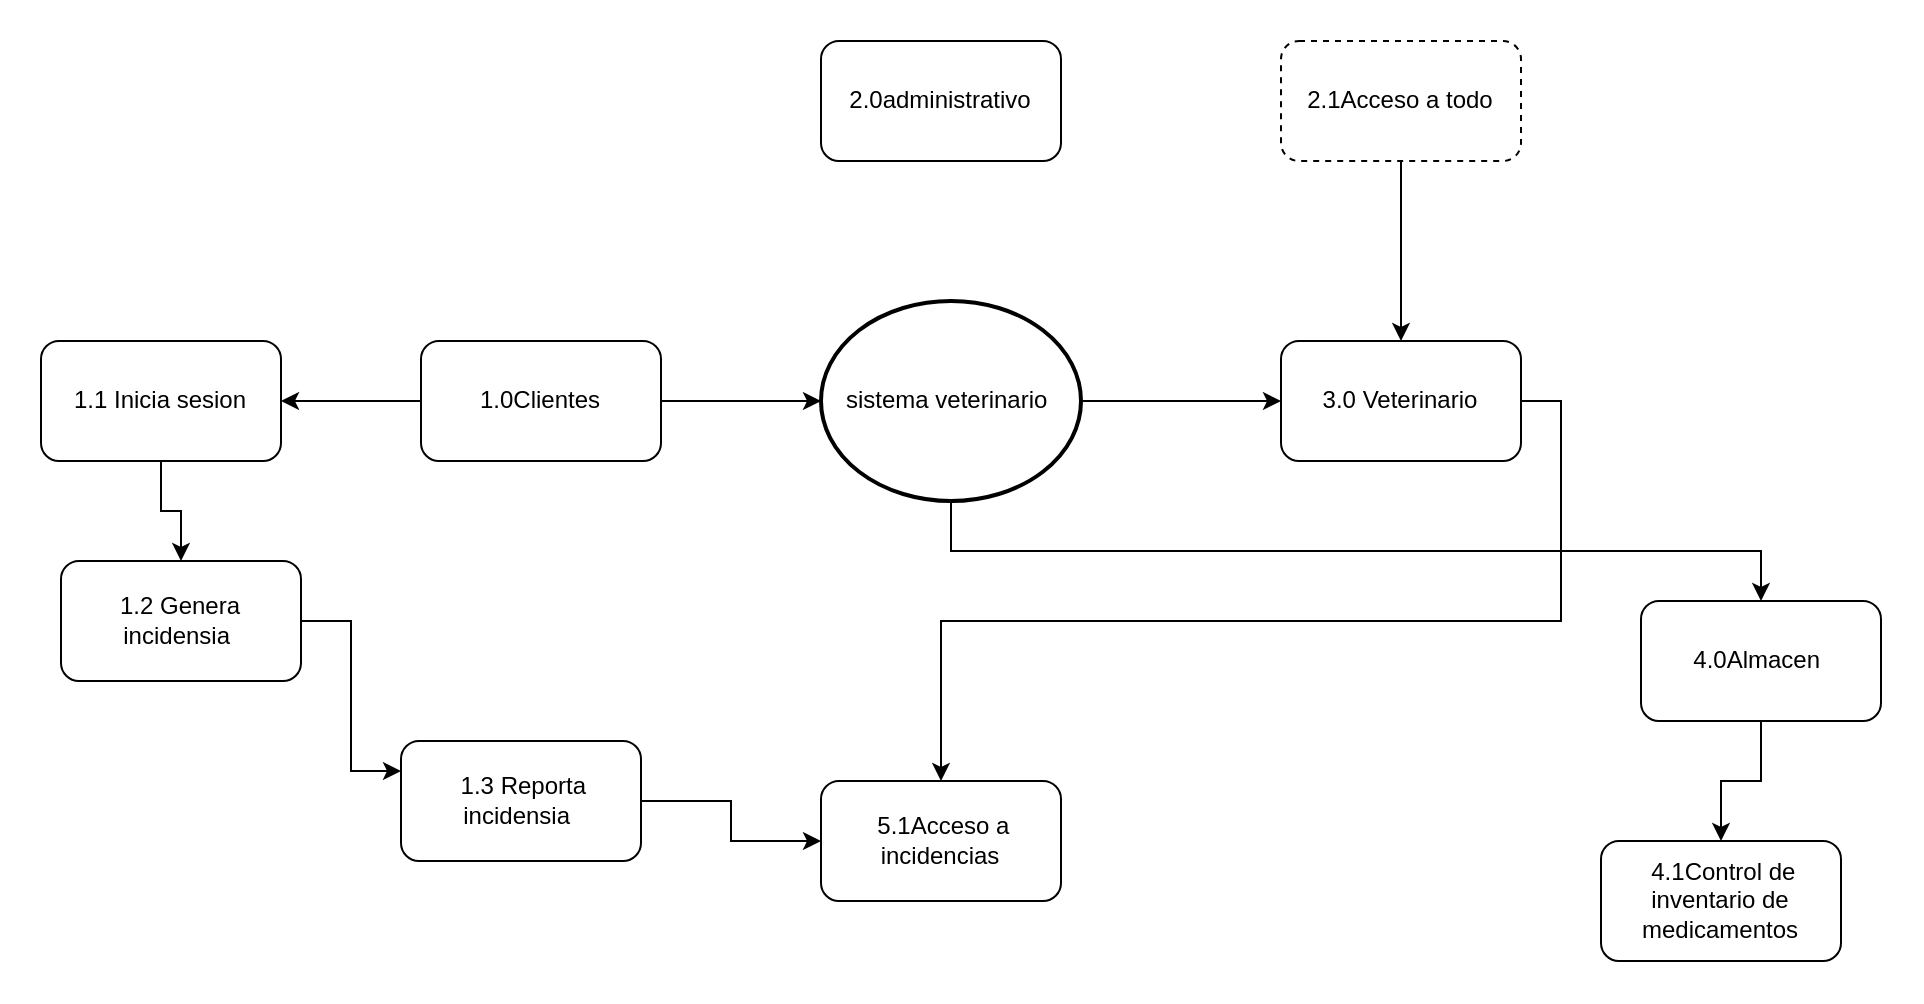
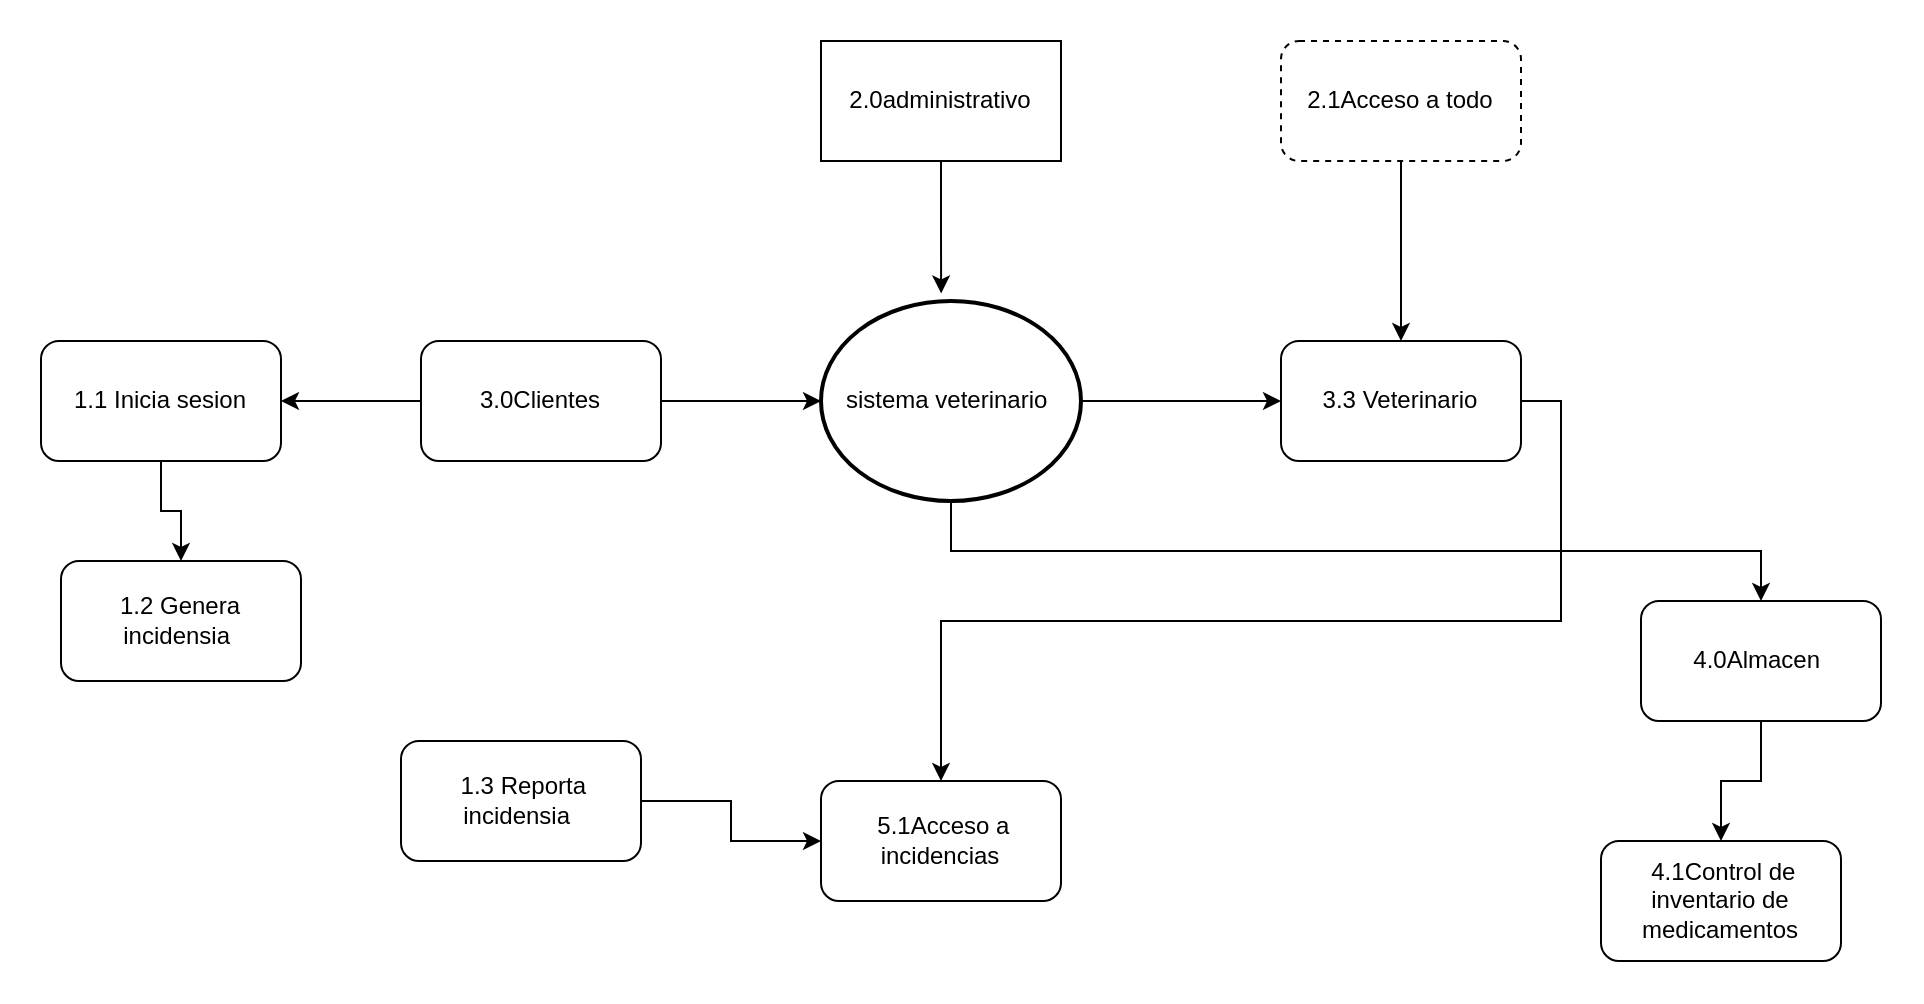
node "2.0administrativo": shape rounded rectangle -> rectangle
edge "2.0administrativo" -> "sistema veterinario": added
node "1.0Clientes": label "1.0Clientes" -> "3.0Clientes"
node "3.0 Veterinario": label "3.0 Veterinario" -> "3.3 Veterinario"
edge "1.2 Genera incidensia" -> "1.3 Reporta incidensia": removed
